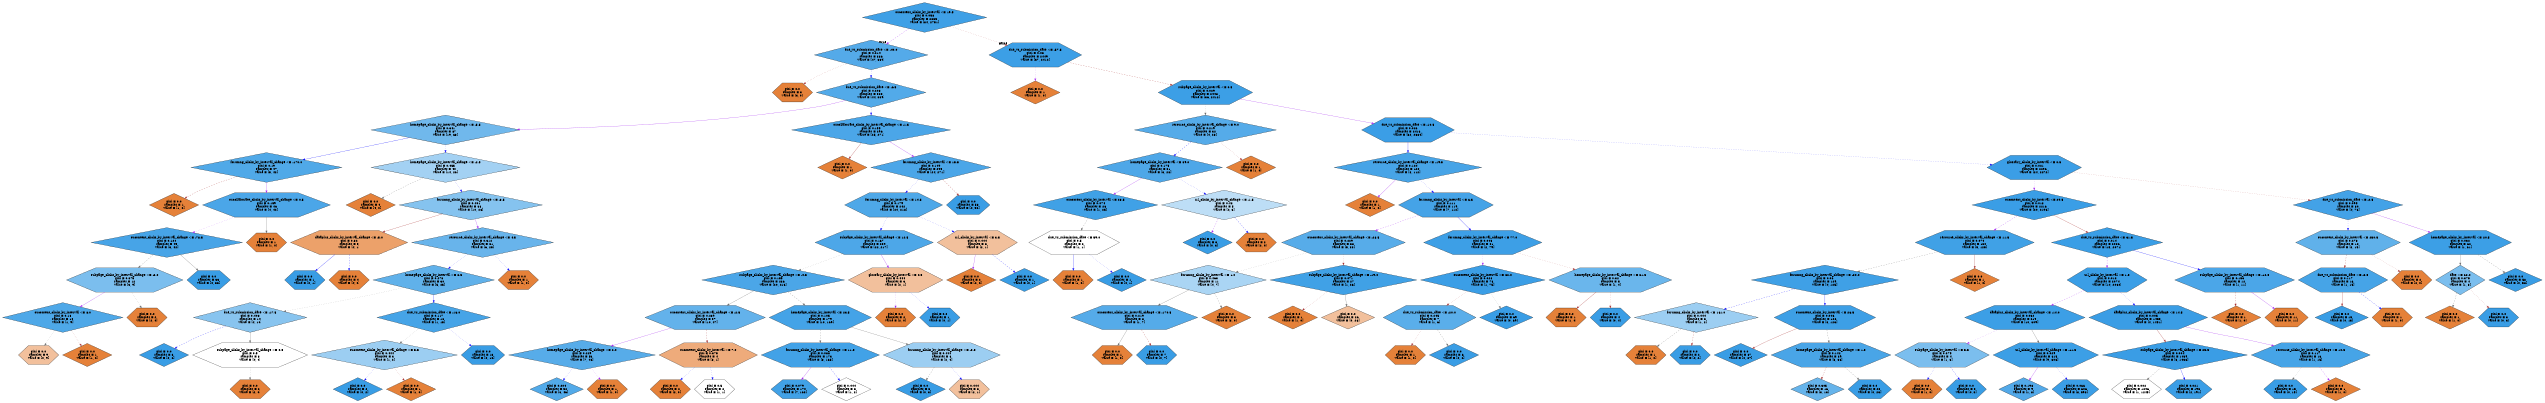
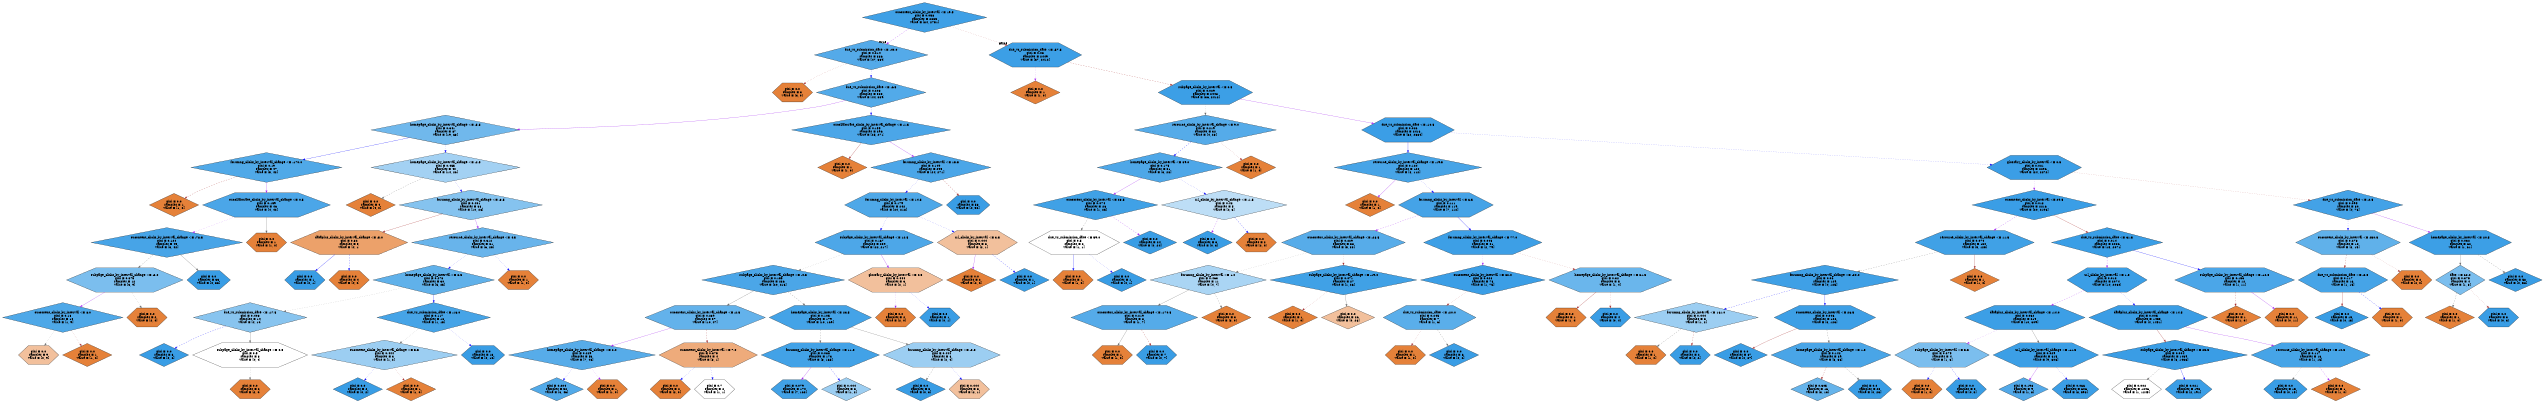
node "gini = 0.0 samples = 24 value = [0, 24]": added
node "gini = 0.0 samples = 69 value = [0, 69]": removed
node "gini = 0.5 samples = 2 value = [1, 1]": label "gini = 0.5 samples = 2 value = [1, 1]" -> "gini = 0.7 samples = 2 value = [1, 1]"
node "gini = 0.444 samples = 3 value = [1, 2]": fillcolor #e5813900 -> #399de57f
